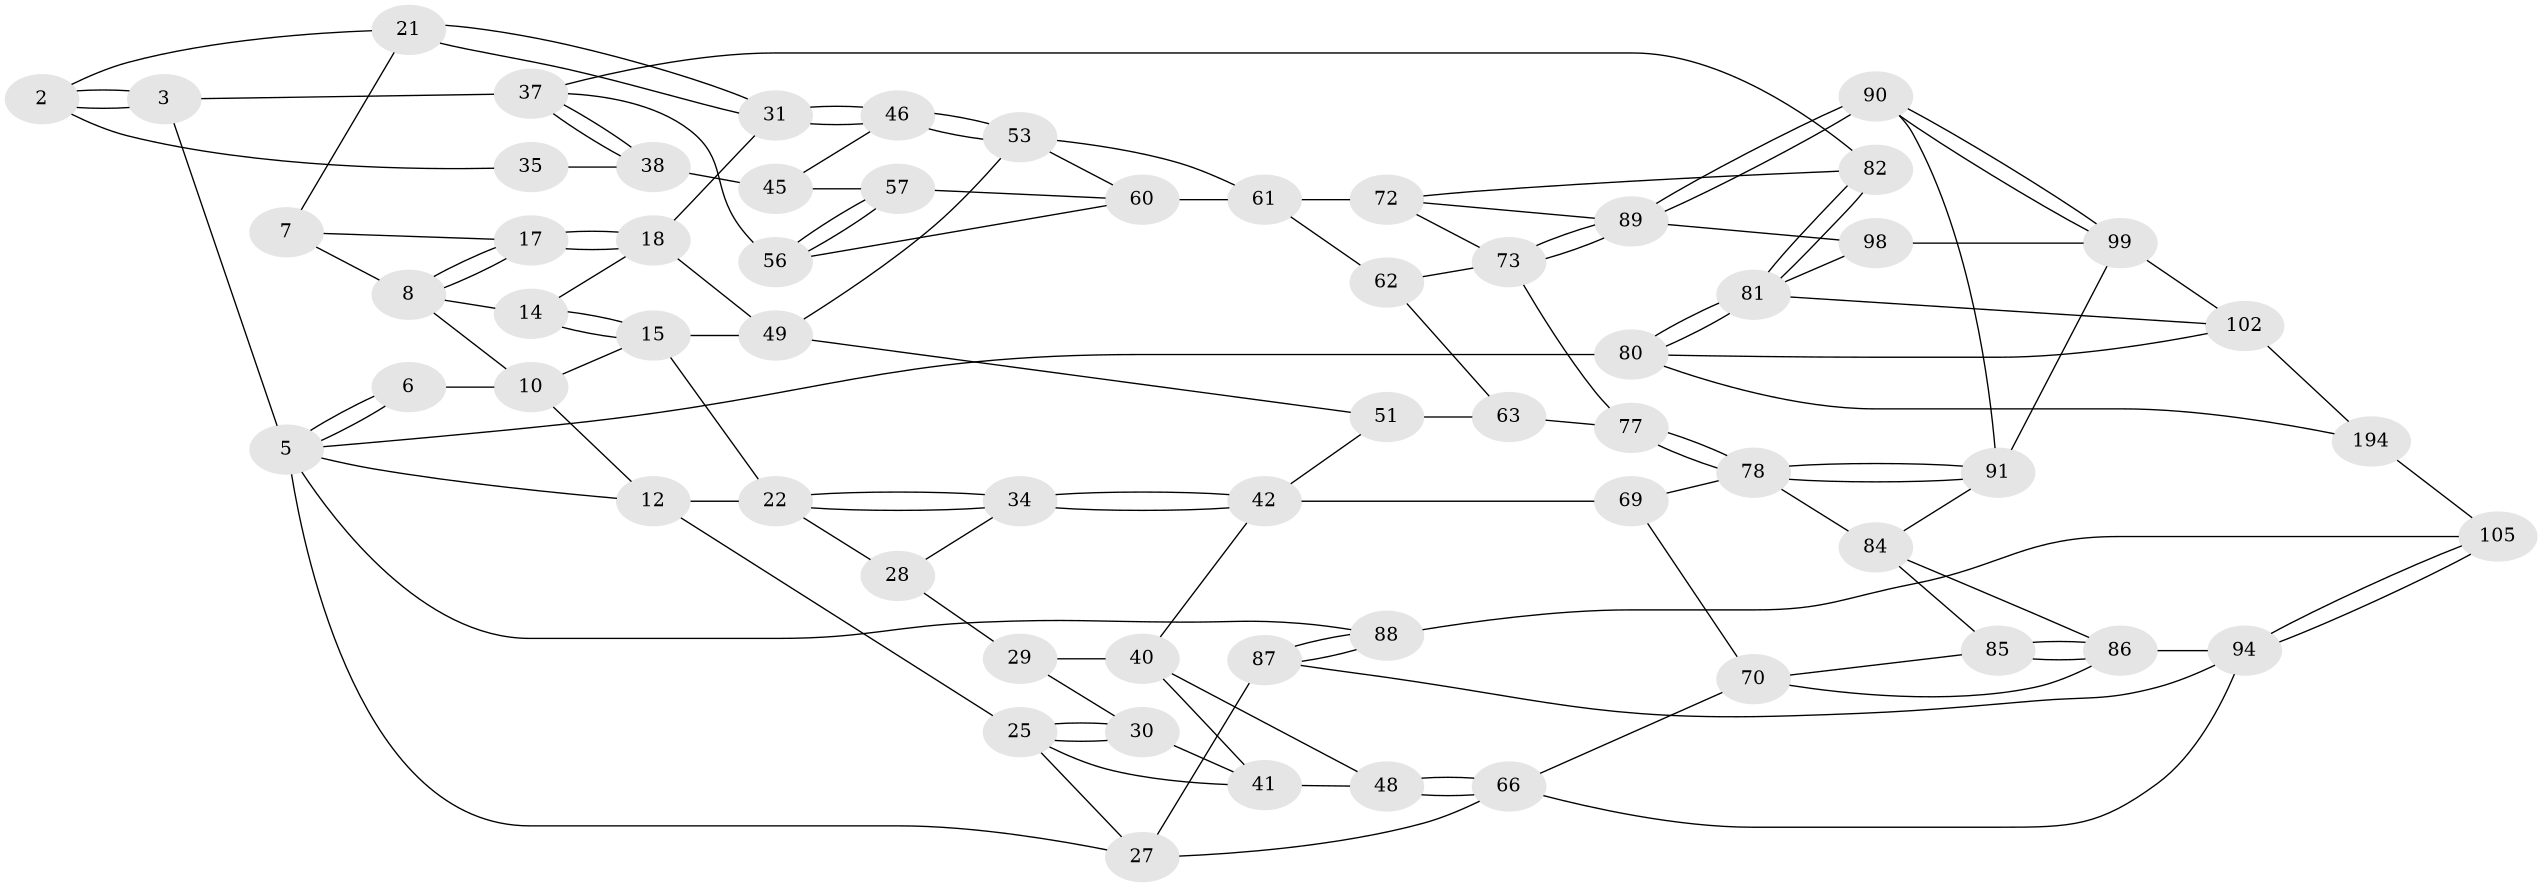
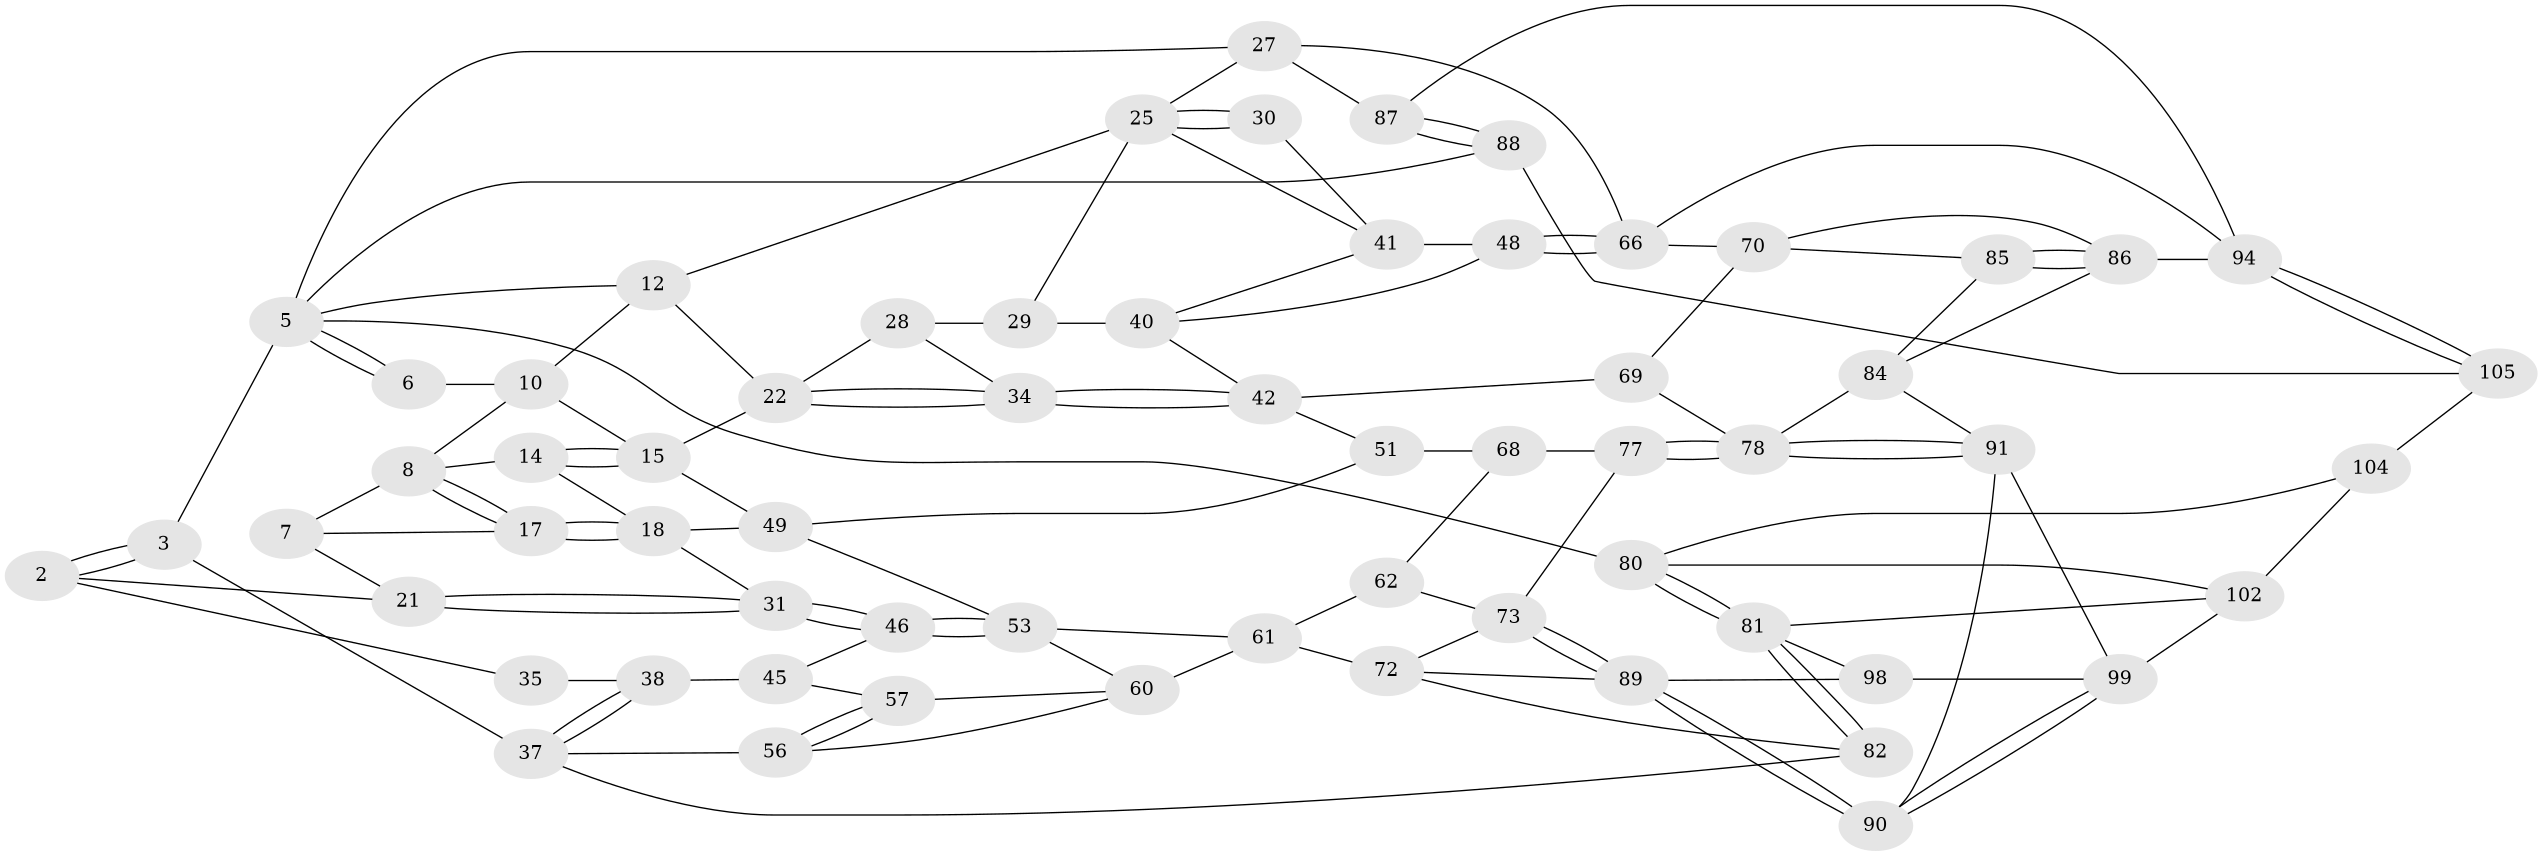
node "63": label "63" -> "68"
node "194": label "194" -> "104"
edge "29" -- "30": now "29" -- "25"
